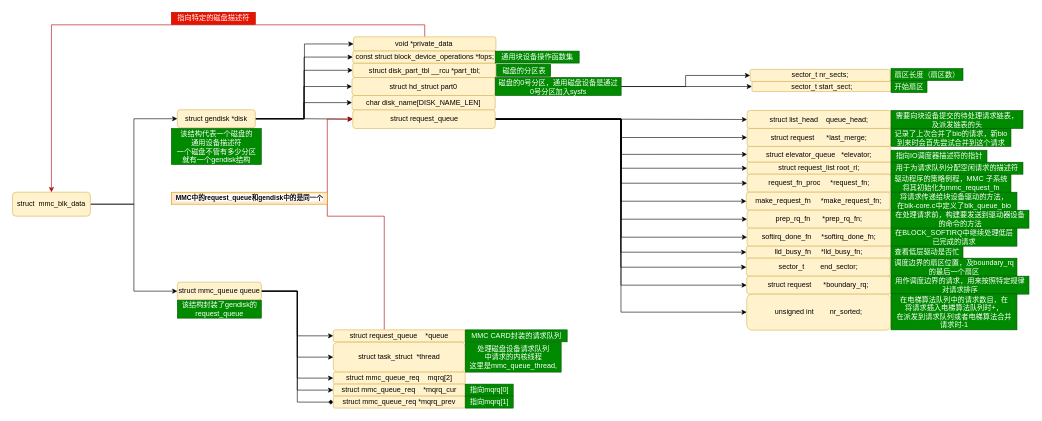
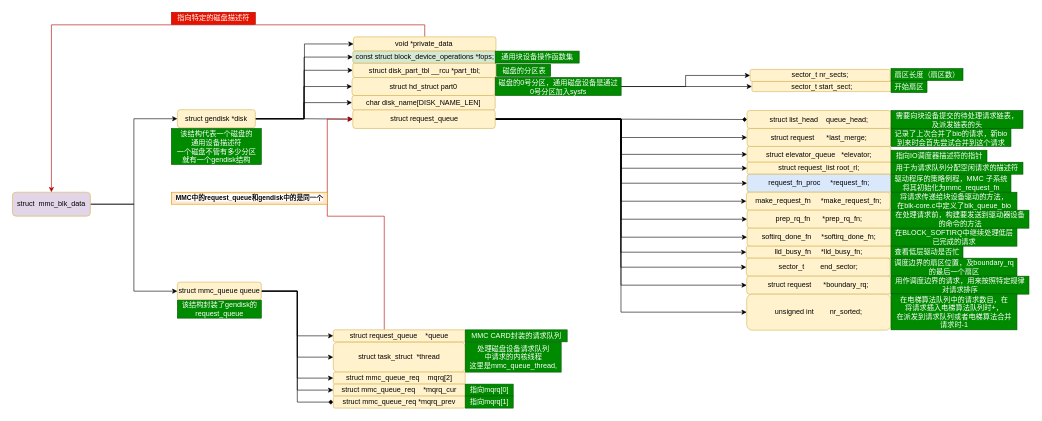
node "const struct block_device_operations *fops;": fillcolor #fff2cc -> #d5e8d4
edge "struct request_queue" -> "struct list_head queue_head;": arrowhead classic -> diamond
node "request_fn_proc *request_fn;": fillcolor #fff2cc -> #dae8fc
node "struct mmc_blk_data": fillcolor #fff2cc -> #e1d5e7
